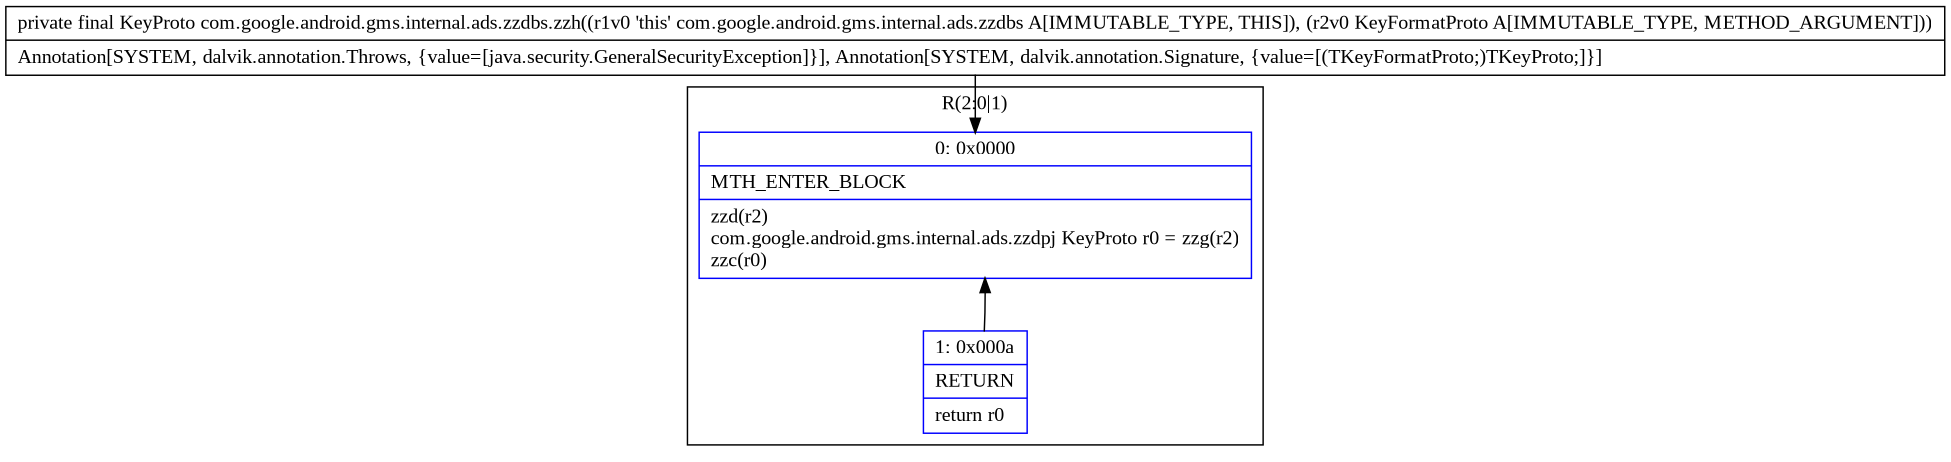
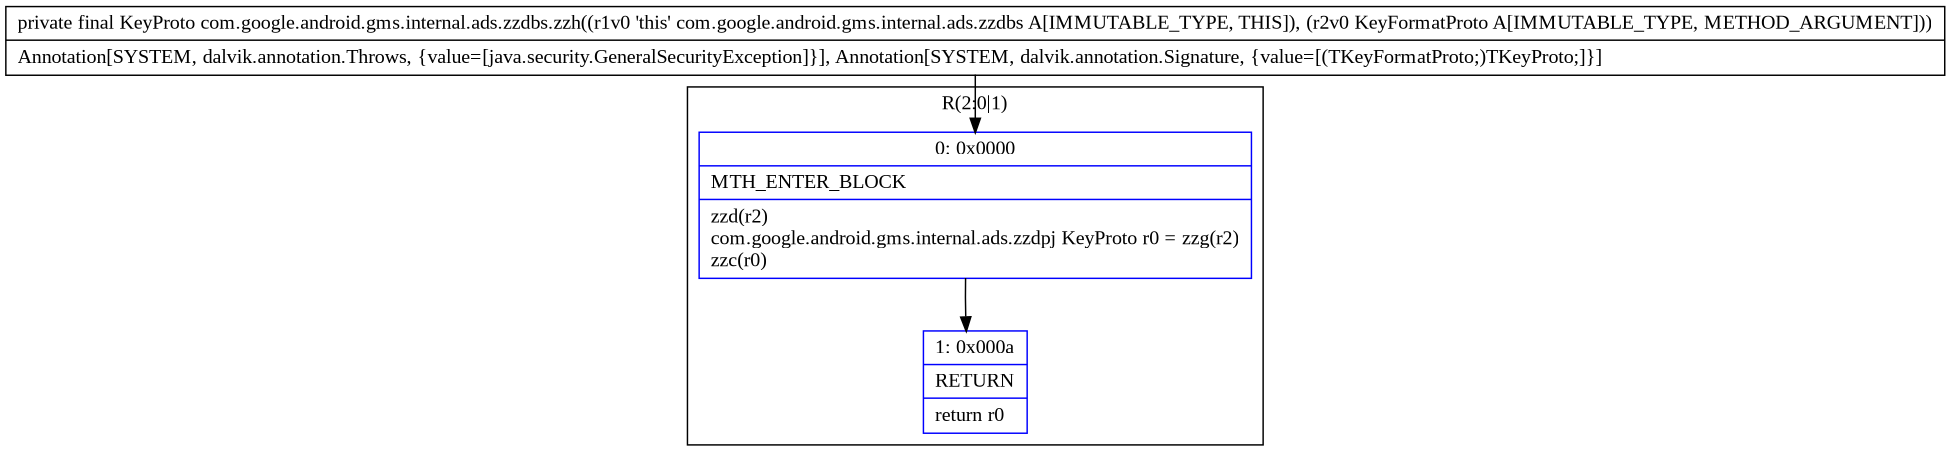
edge "1: 0x000a" -> "0: 0x0000": reversed
